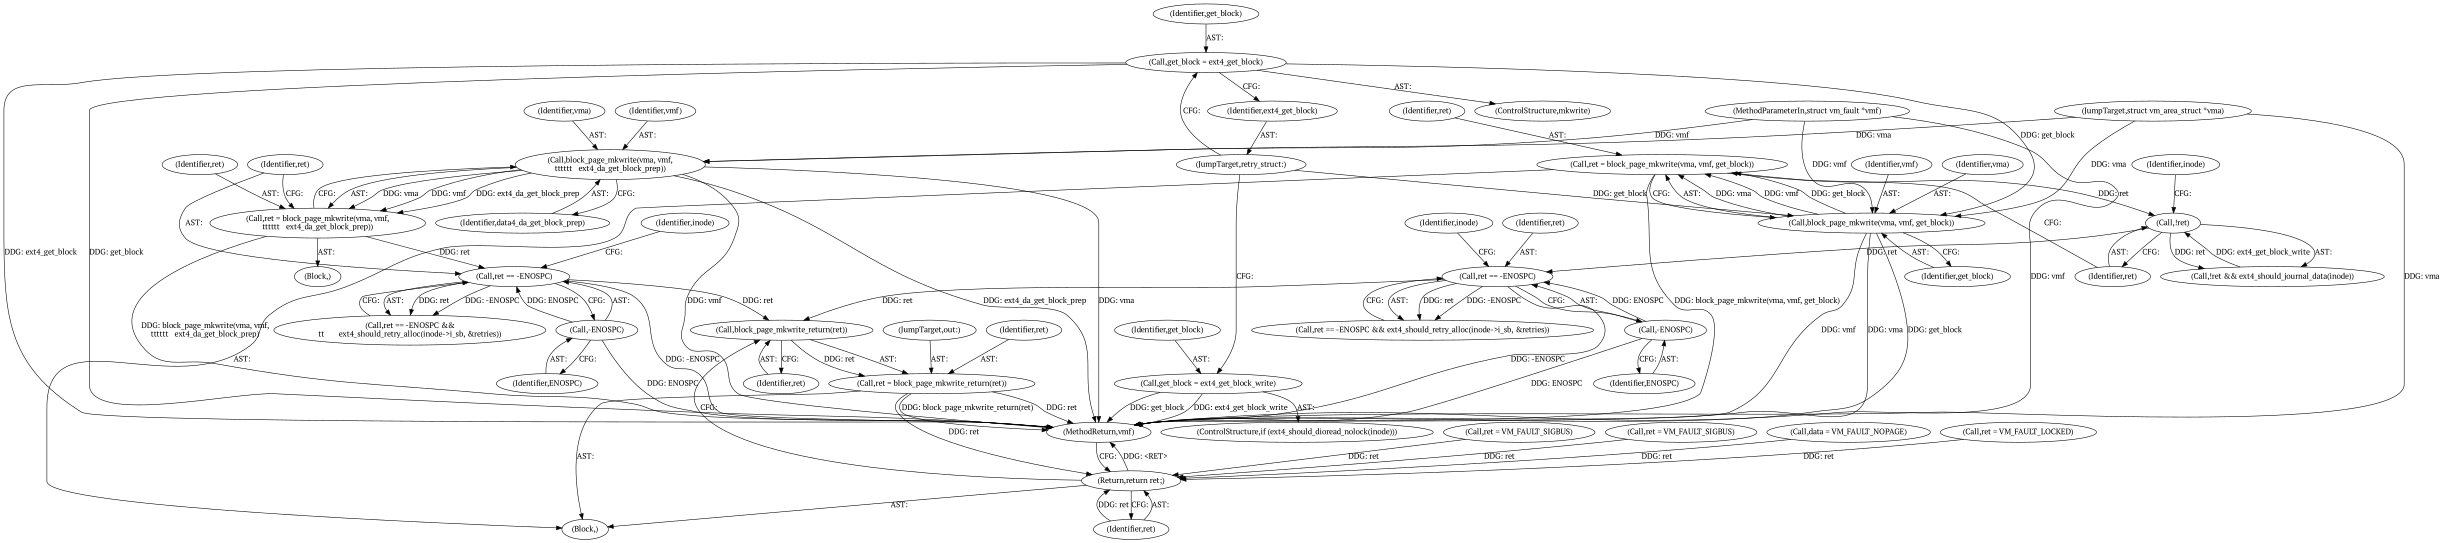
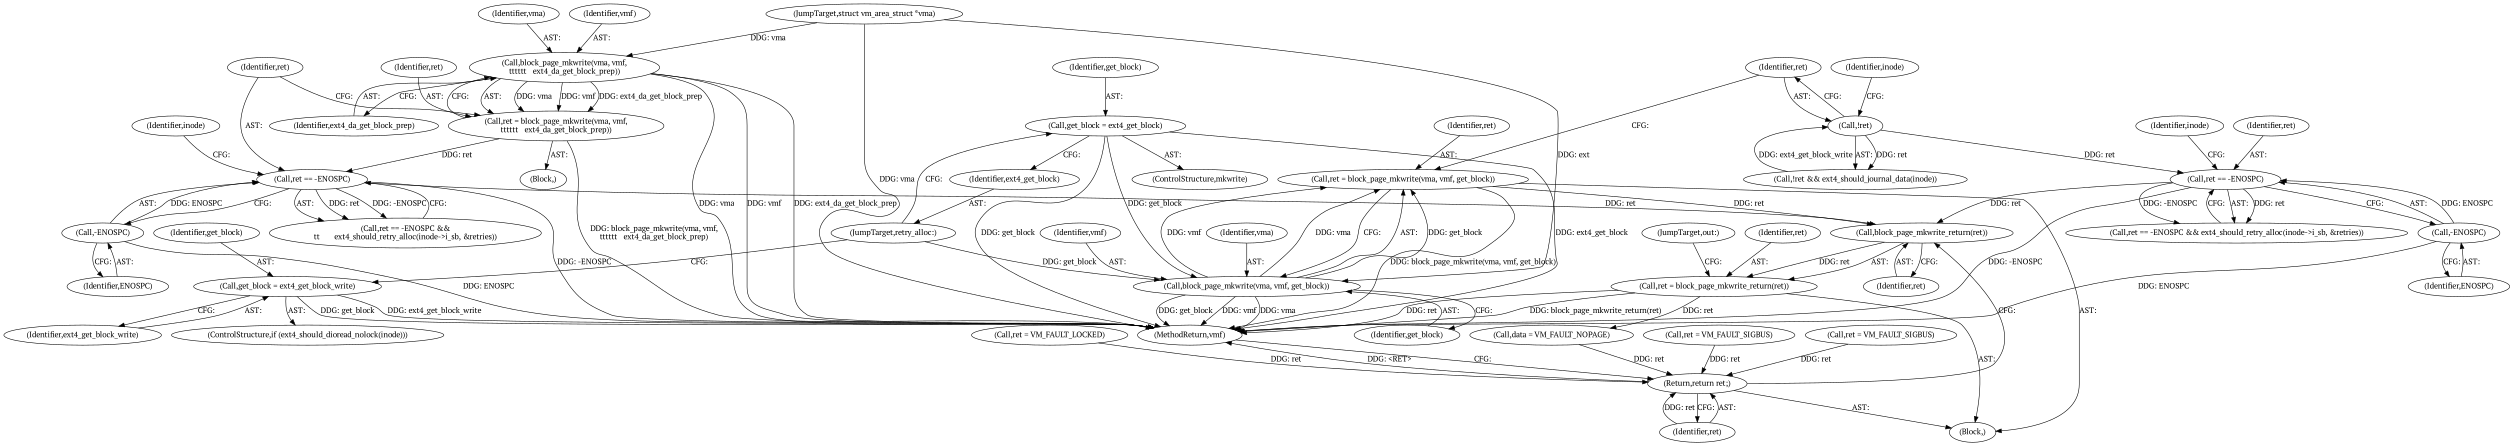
node "(MethodParameterIn,struct vm_fault *vmf)": removed
node "(JumpTarget,retry_struct:)": label "(JumpTarget,retry_struct:)" -> "(JumpTarget,retry_alloc:)"
edge "(JumpTarget,struct vm_area_struct *vma)" -> "(Call,block_page_mkwrite(vma, vmf, get_block))": label "DDG: vma" -> "DDG: ext"
edge "(Call,ret = block_page_mkwrite(vma, vmf, get_block))" -> "(Call,!ret)": now "(Call,ret = block_page_mkwrite(vma, vmf, get_block))" -> "(Call,block_page_mkwrite_return(ret))"
node "(Identifier,data4_da_get_block_prep)": label "(Identifier,data4_da_get_block_prep)" -> "(Identifier,ext4_da_get_block_prep)"
node "(Identifier,ext4_get_block_write)": added
edge "(JumpTarget,out:)" -> "(Call,ret = block_page_mkwrite_return(ret))": label "AST: " -> "CFG: "
edge "(Call,ret = block_page_mkwrite_return(ret))" -> "(Return,return ret;)": now "(Call,ret = block_page_mkwrite_return(ret))" -> "(Call,data = VM_FAULT_NOPAGE)"
